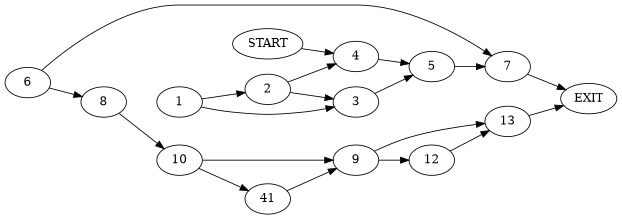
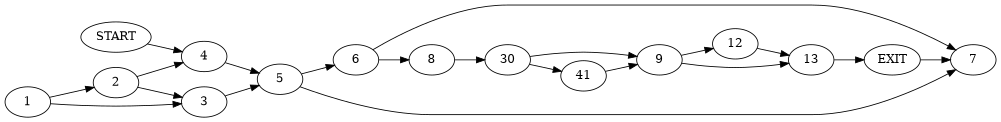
edge "5" -> "6": added
edge "7" -> "EXIT": reversed
node "10": label "10" -> "30"
